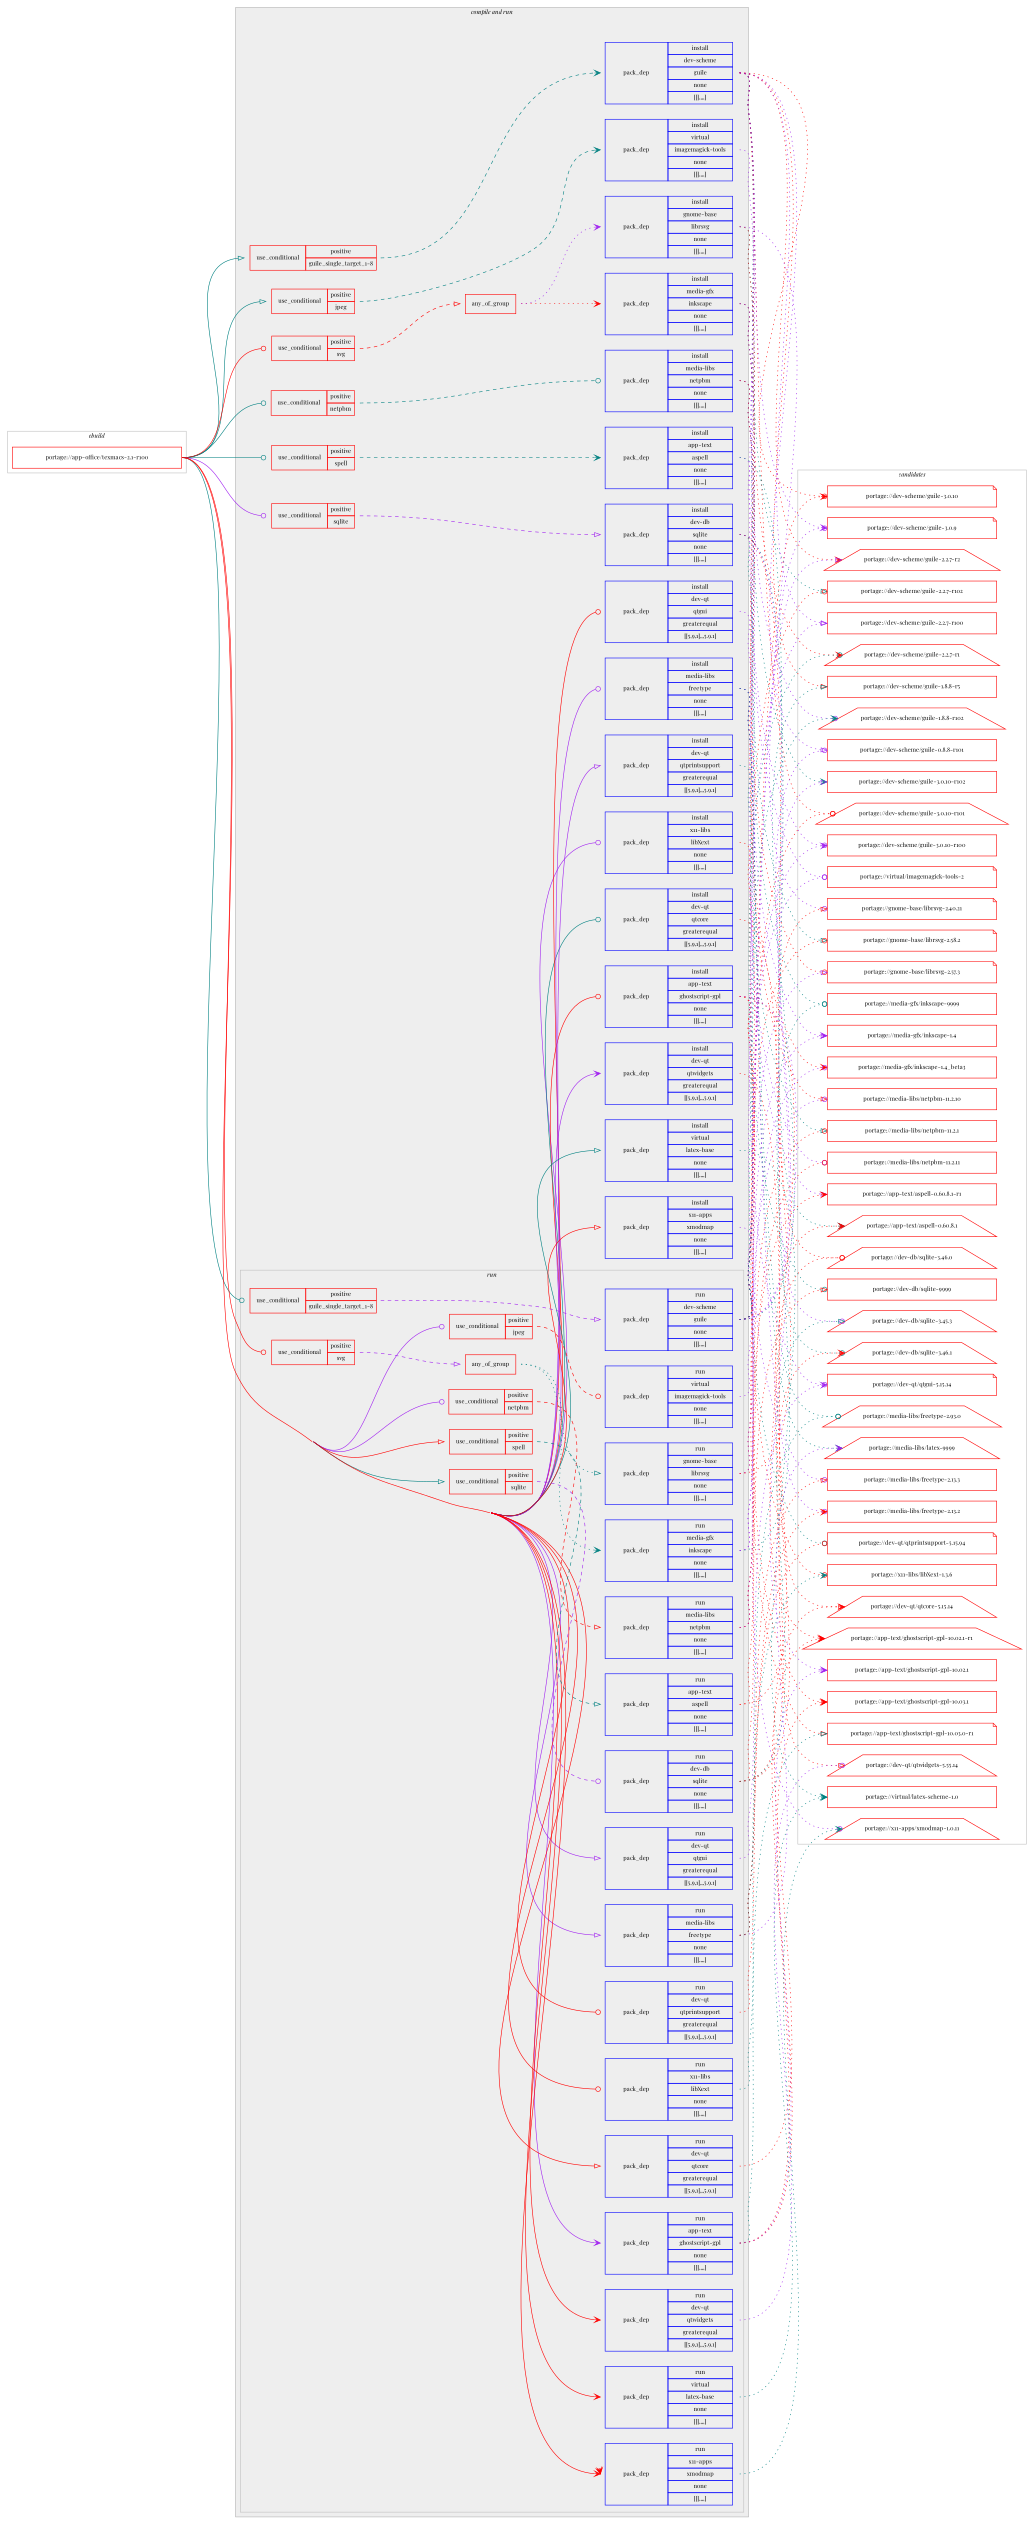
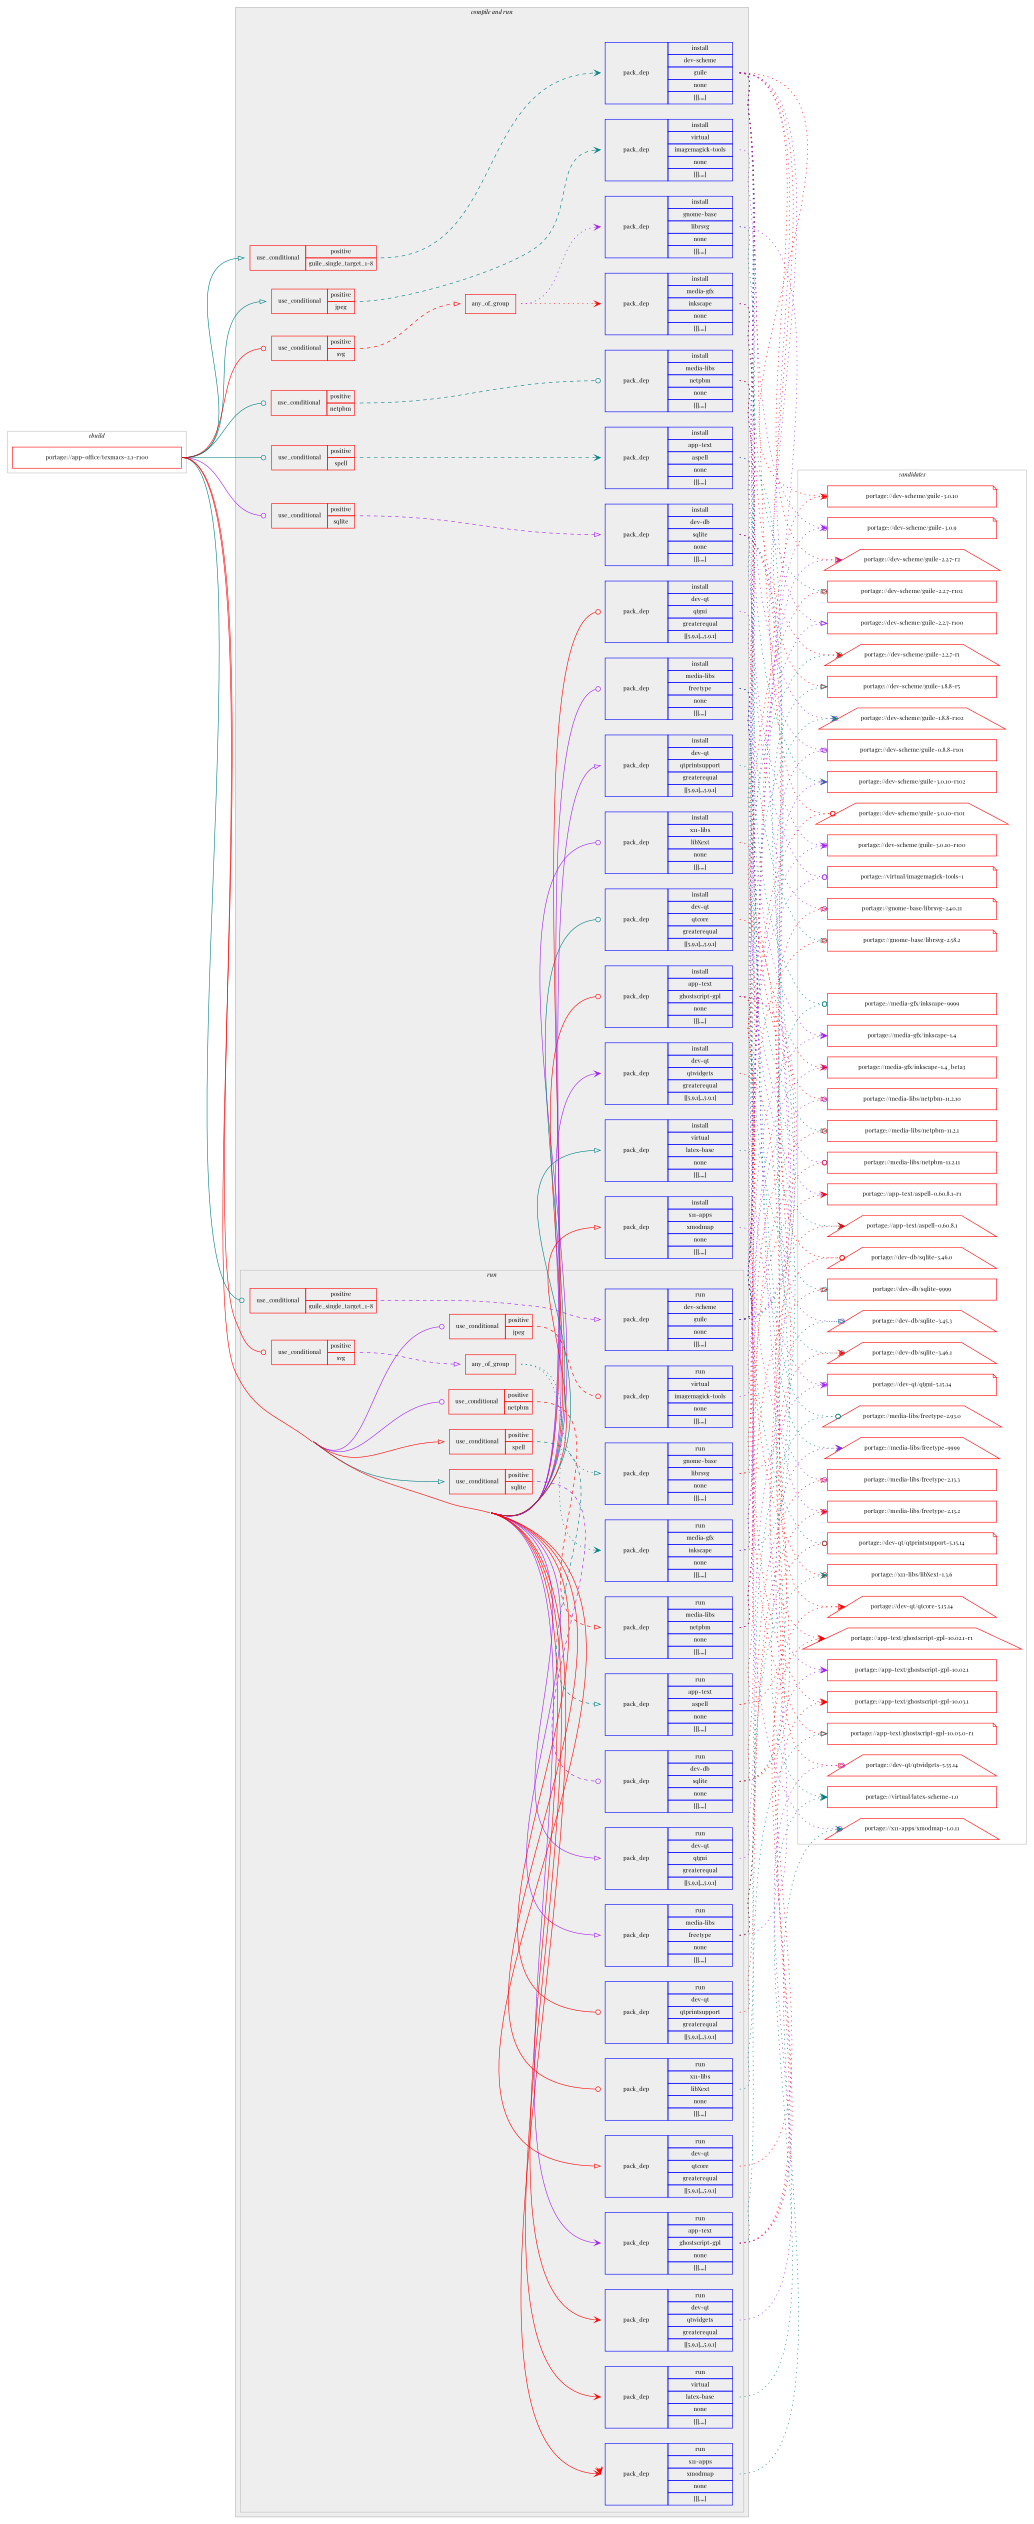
node "portage://virtual/imagemagick-tools-2": label "portage://virtual/imagemagick-tools-2" -> "portage://virtual/imagemagick-tools-1"
node "portage://gnome-base/librsvg-2.57.3": removed
node "portage://media-libs/latex-9999": label "portage://media-libs/latex-9999" -> "portage://media-libs/freetype-9999"
node "portage://dev-qt/qtprintsupport-5.15.94": label "portage://dev-qt/qtprintsupport-5.15.94" -> "portage://dev-qt/qtprintsupport-5.15.14"
